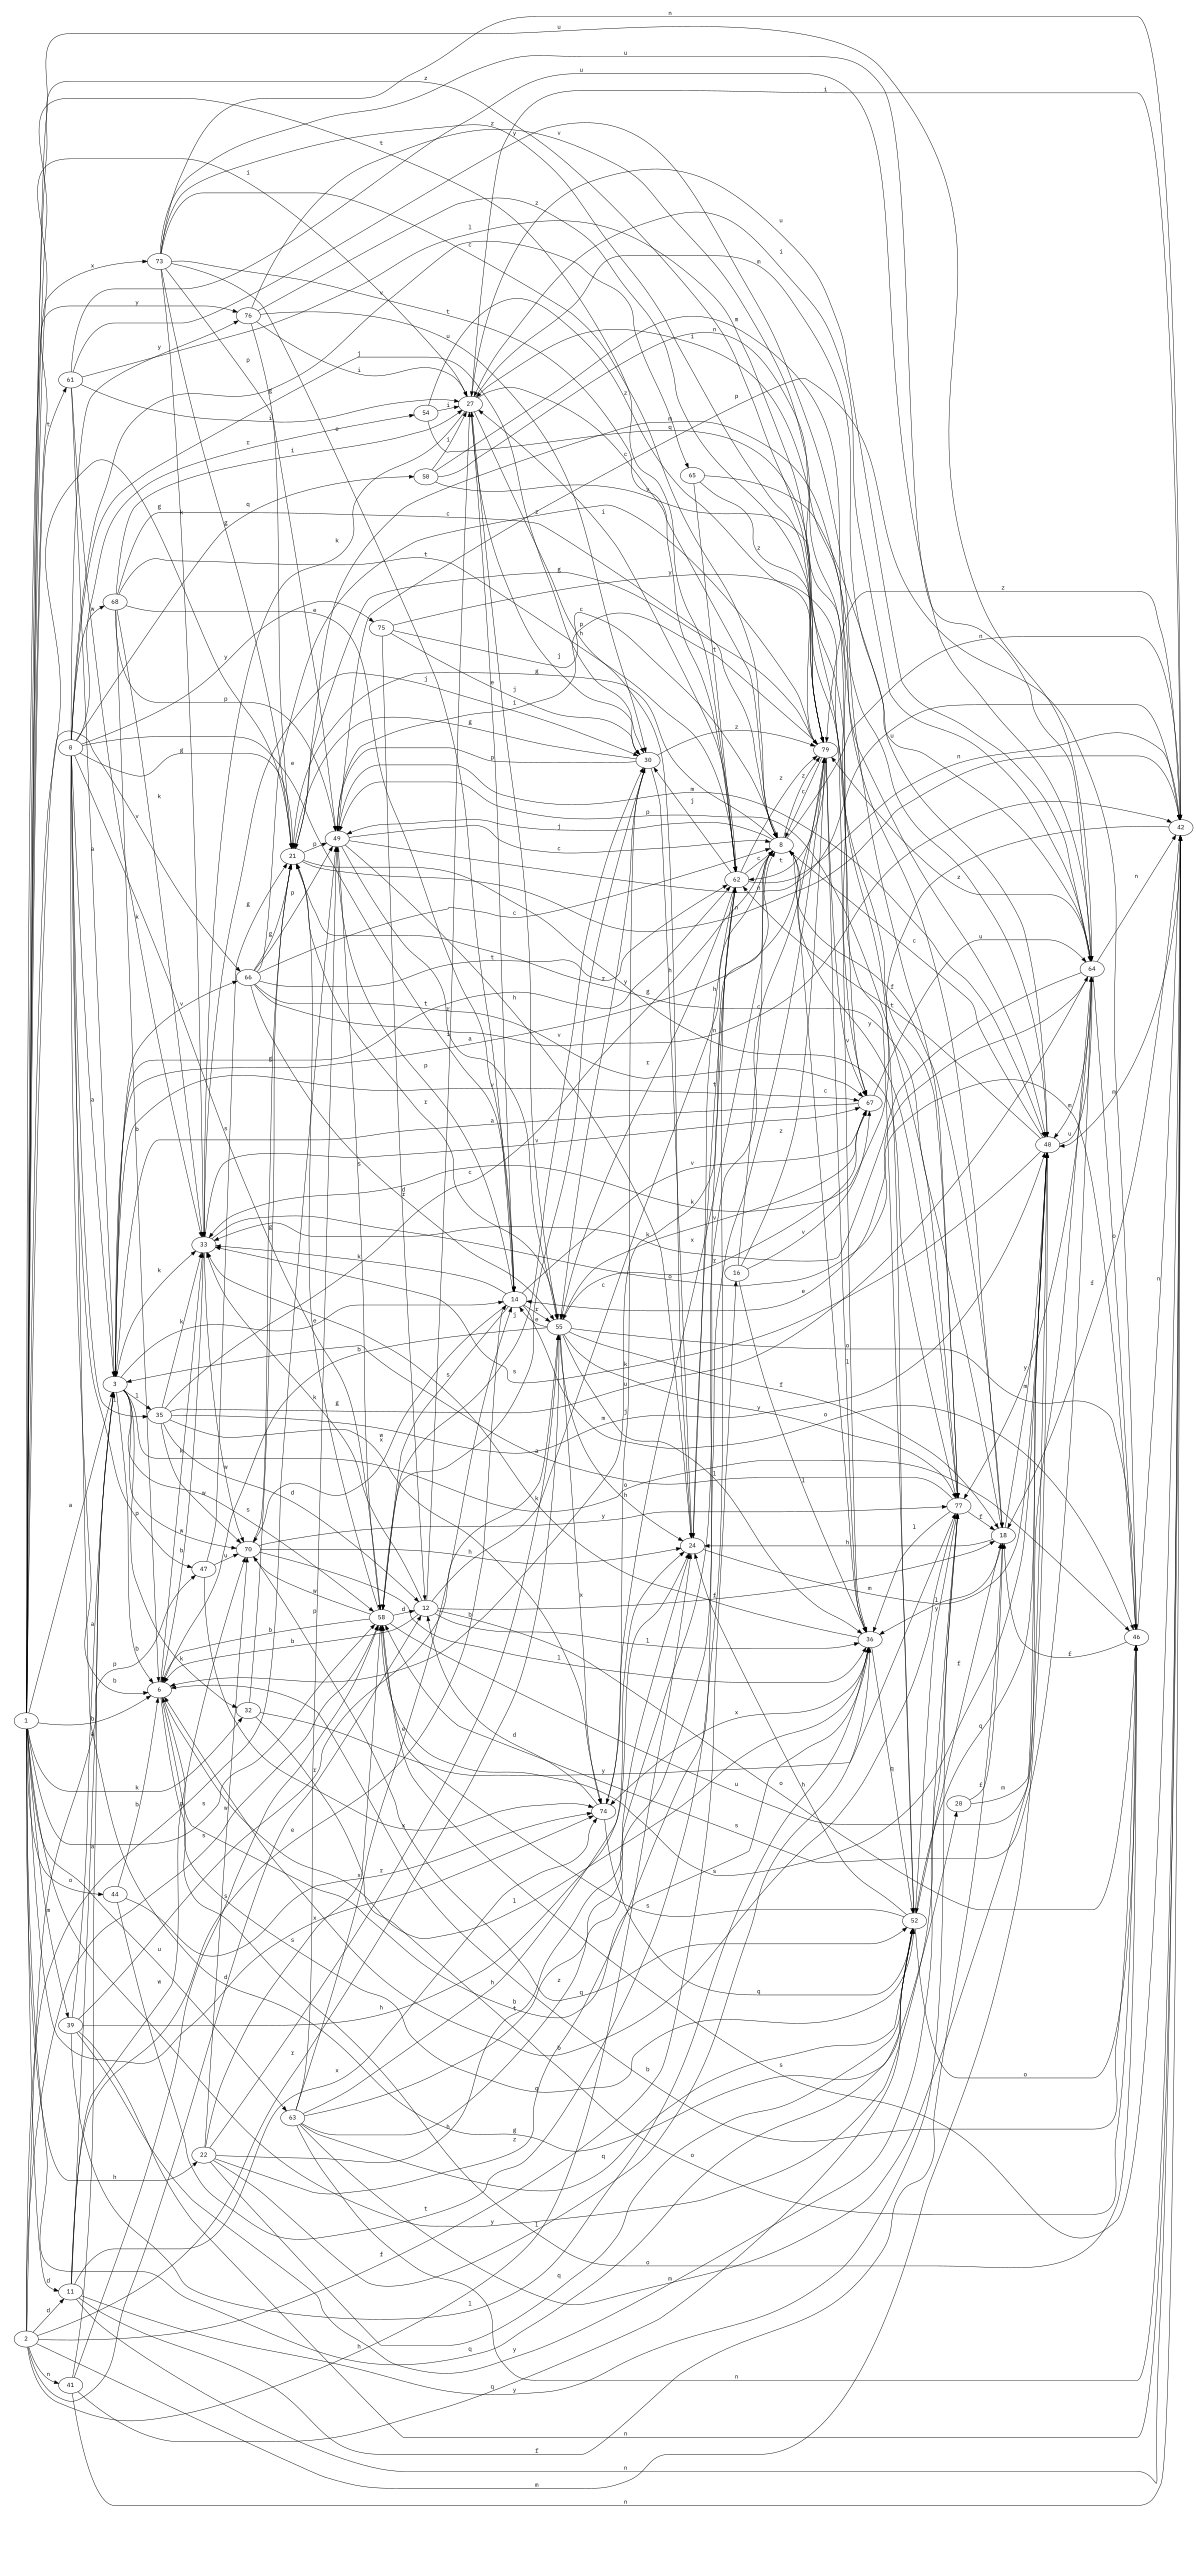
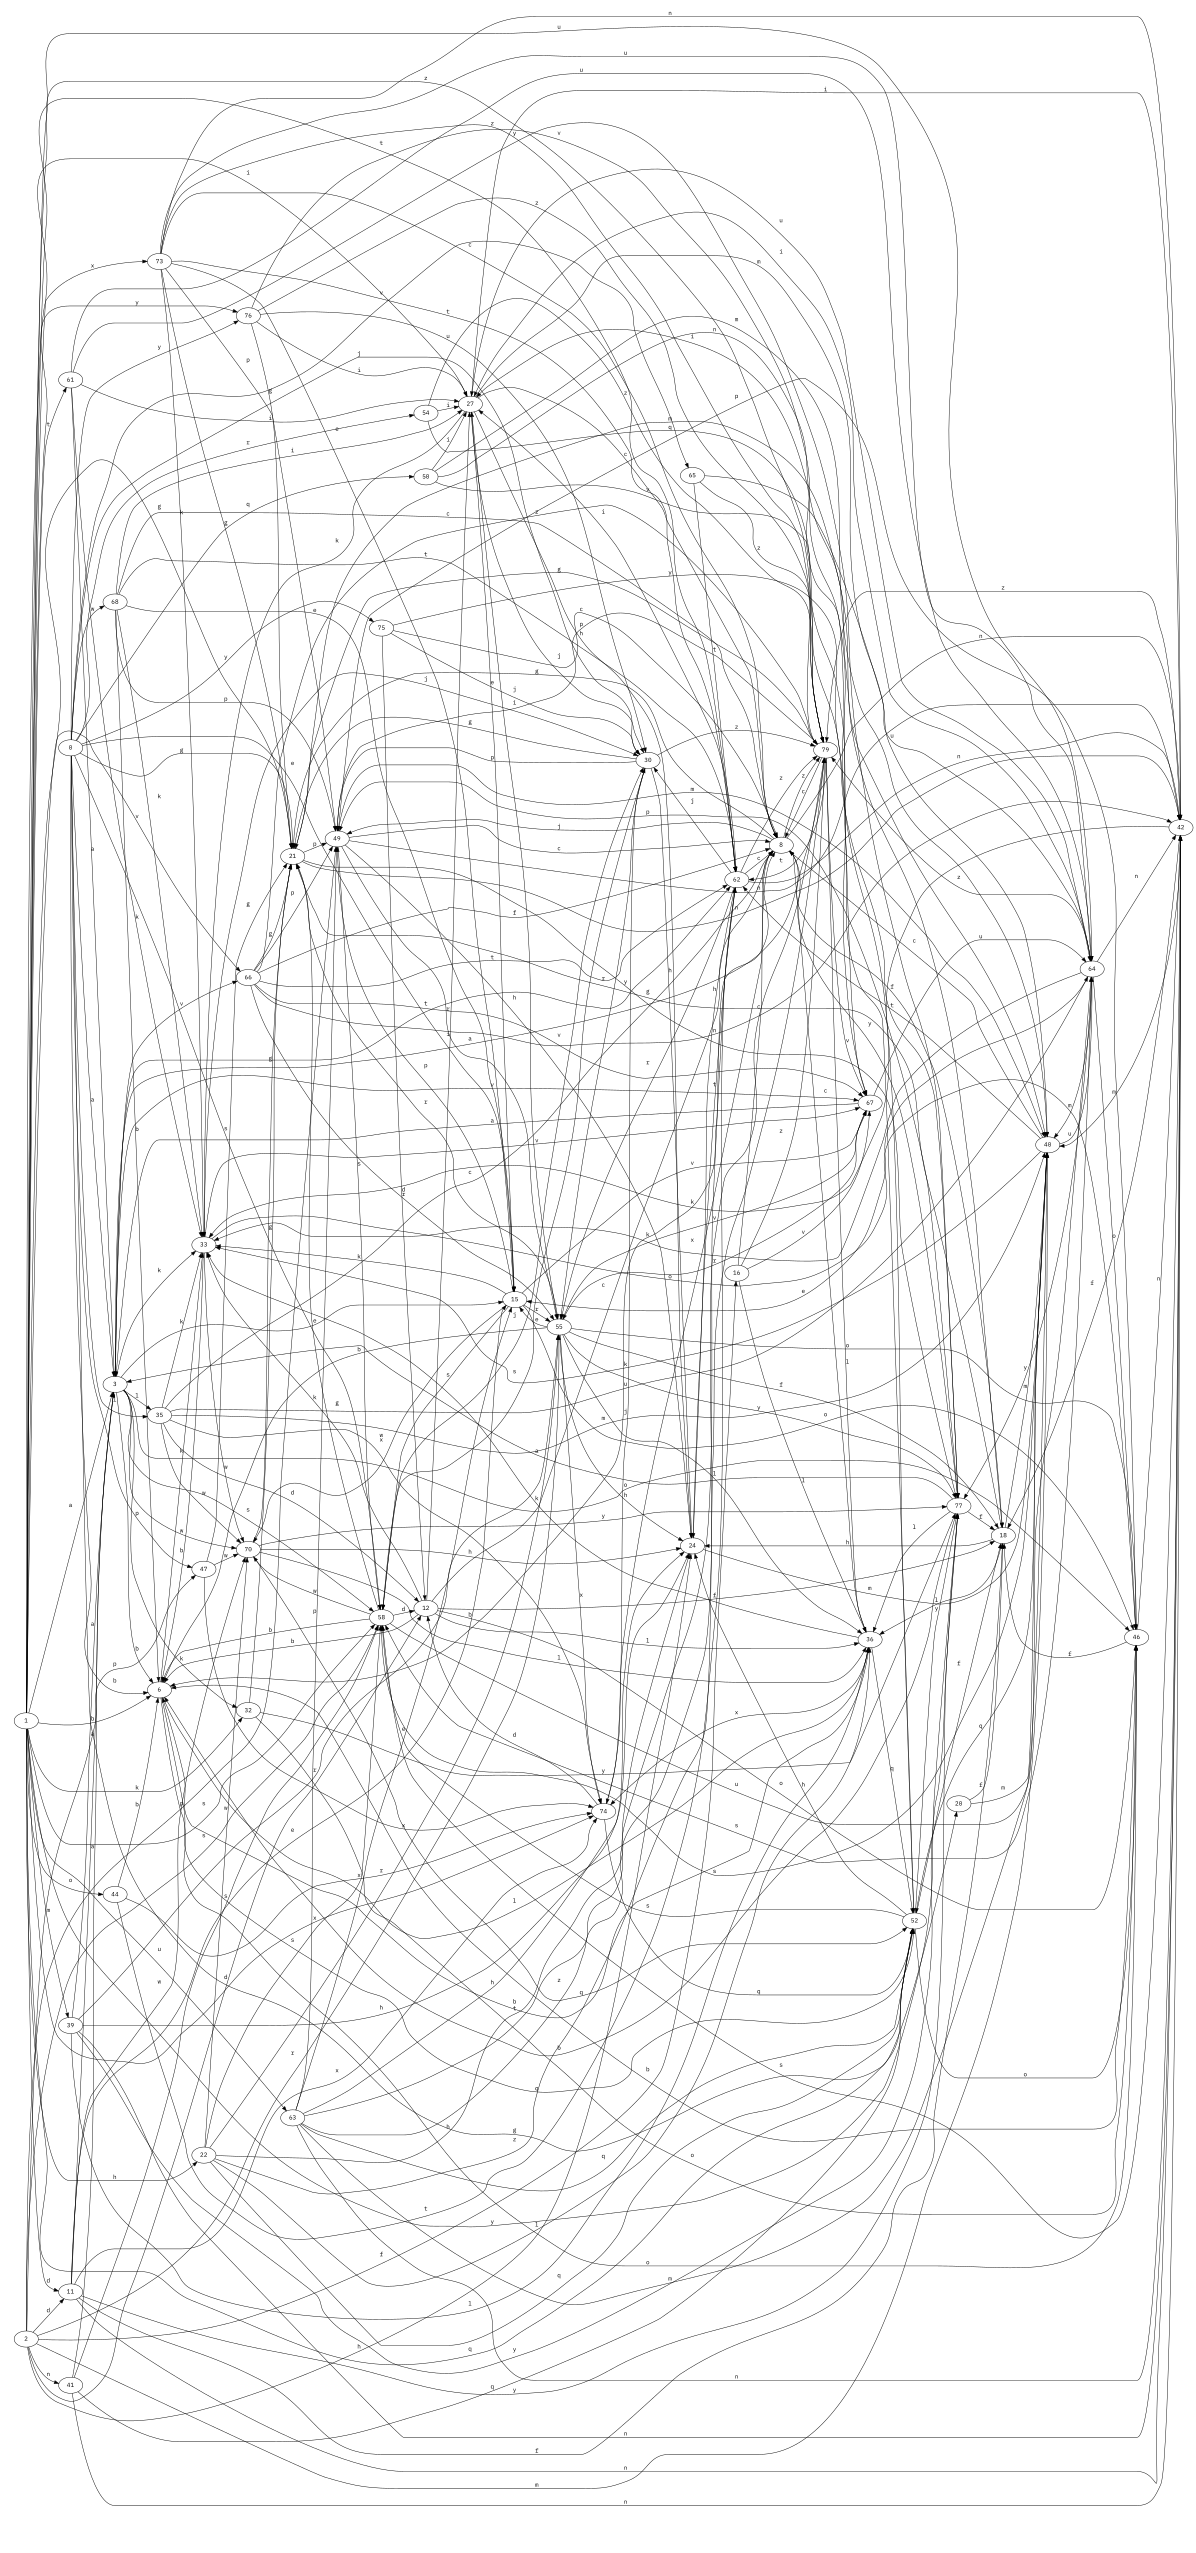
edge "61" -> "36": removed, label "l"
edge "66" -> "8": label "c" -> "f"
node "14": label "14" -> "15"
edge "47" -> "70": label "u" -> "w"
